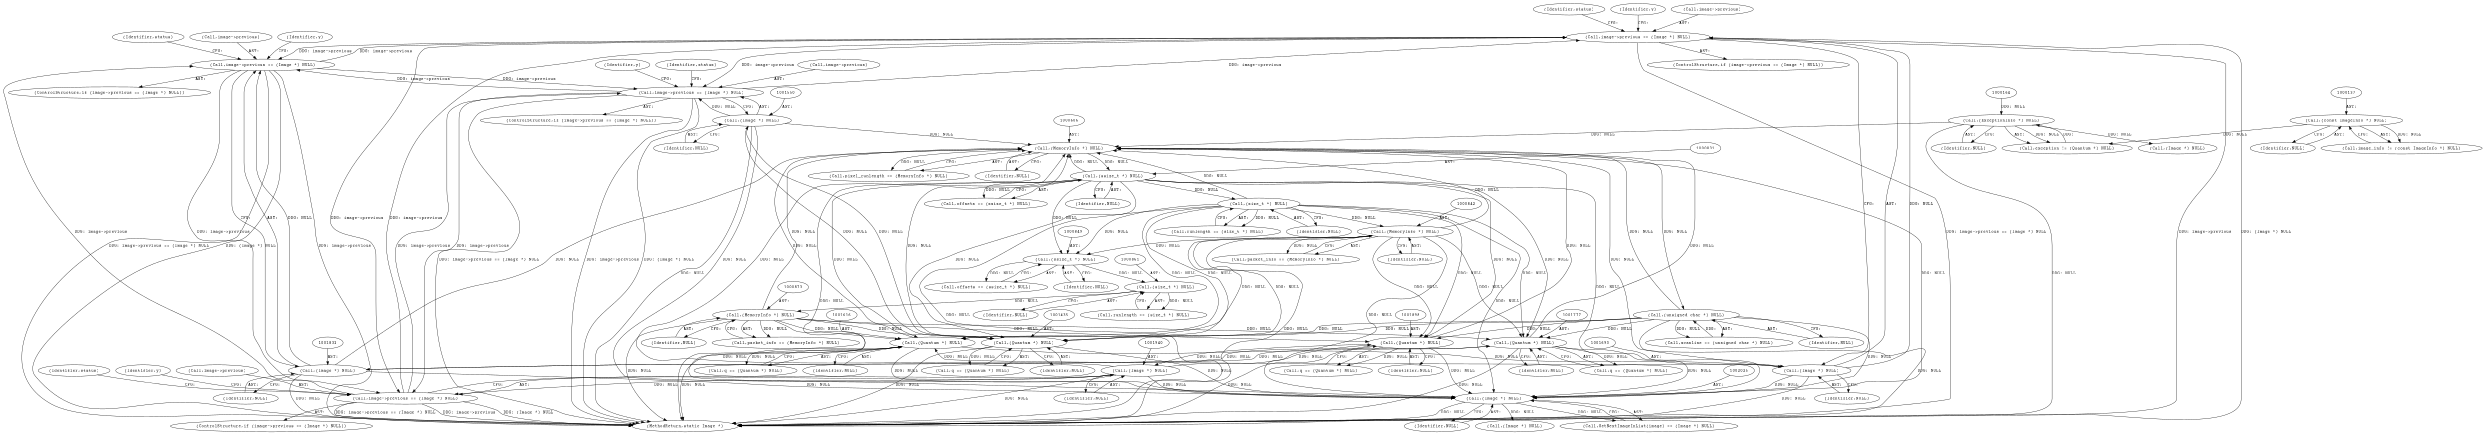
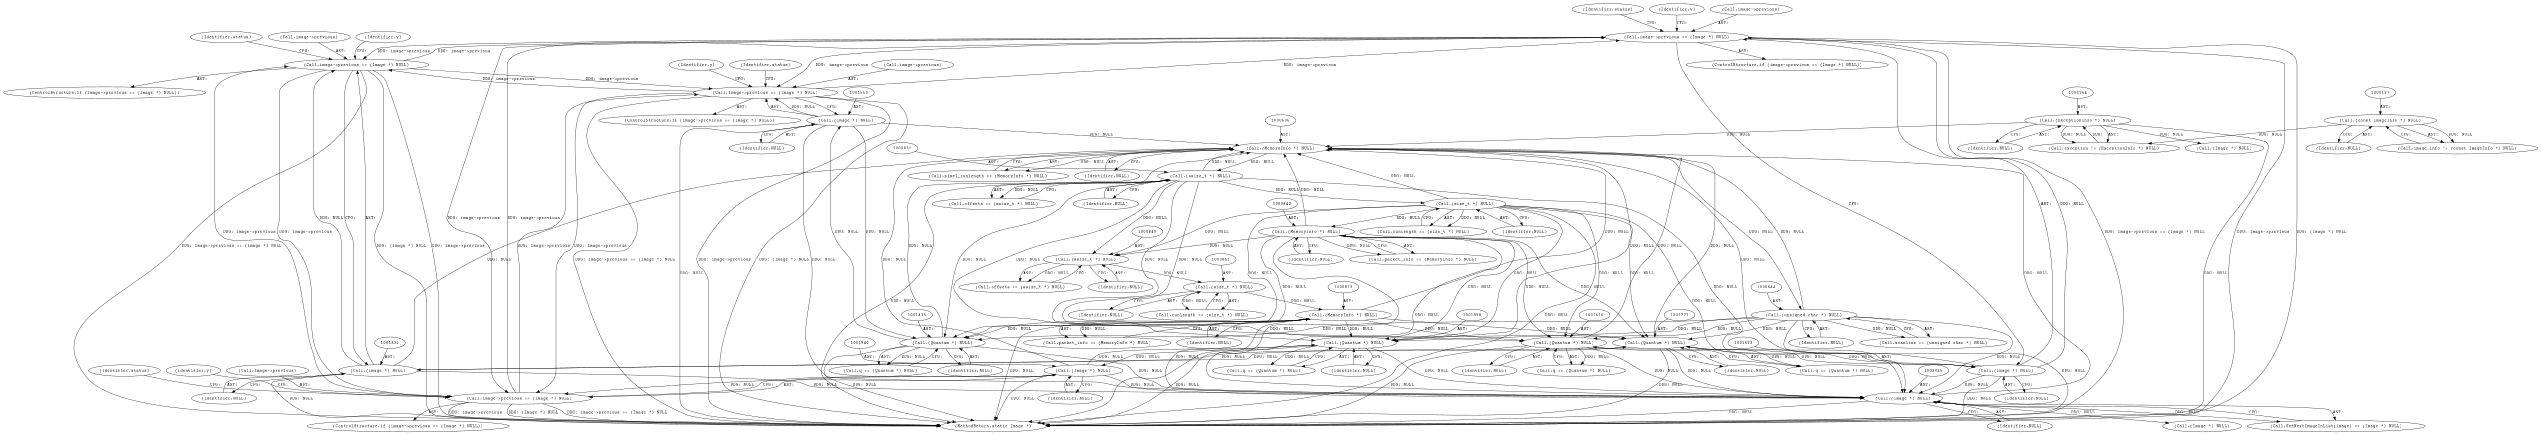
edge "1000164" -> "(Call,(ExceptionInfo *) NULL)": label "DDG: NULL" -> "AST: "
node "(Call,exception != (Quantum *) NULL)": label "(Call,exception != (Quantum *) NULL)" -> "(Call,exception != (ExceptionInfo *) NULL)"
node "1000644": added
edge "(Call,scanline == (unsigned char *) NULL)" -> "(Call,(unsigned char *) NULL)": label "DDG: " -> "CFG: "
